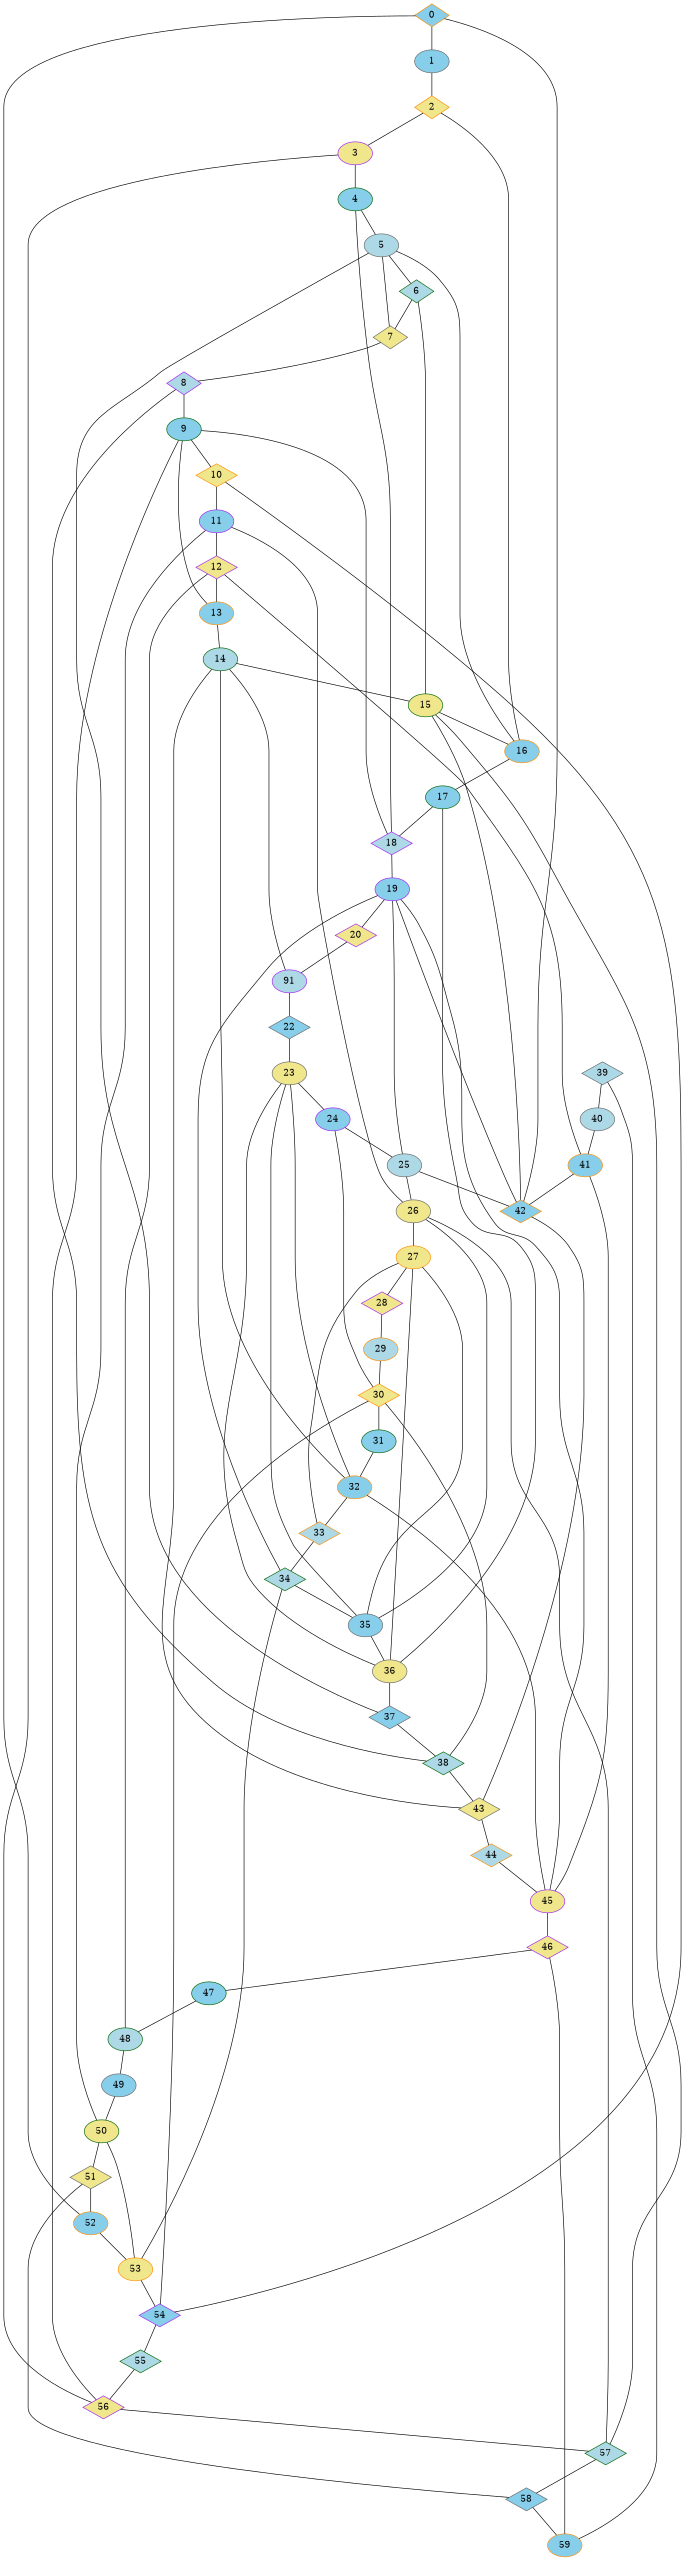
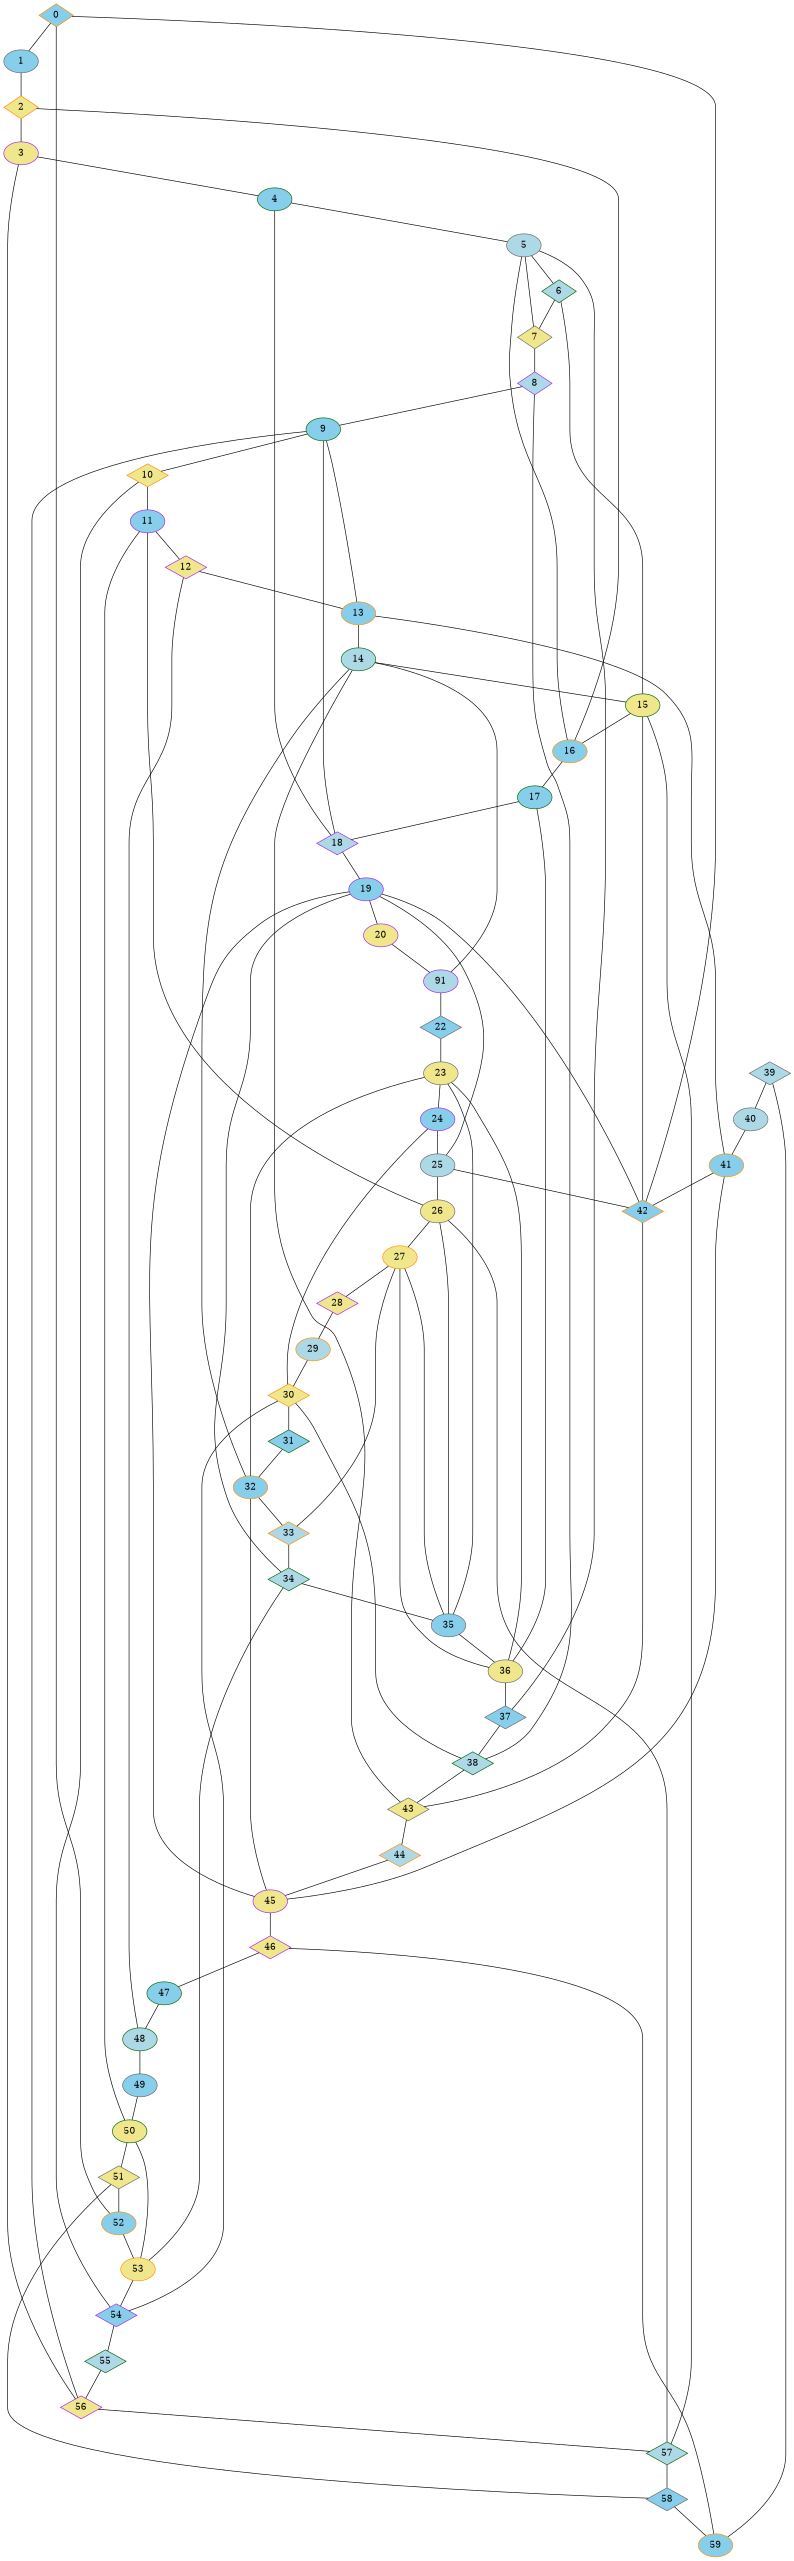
edge "12" -- "41": now "13" -- "41"
node "20": shape diamond -> ellipse
node "31": shape ellipse -> diamond
